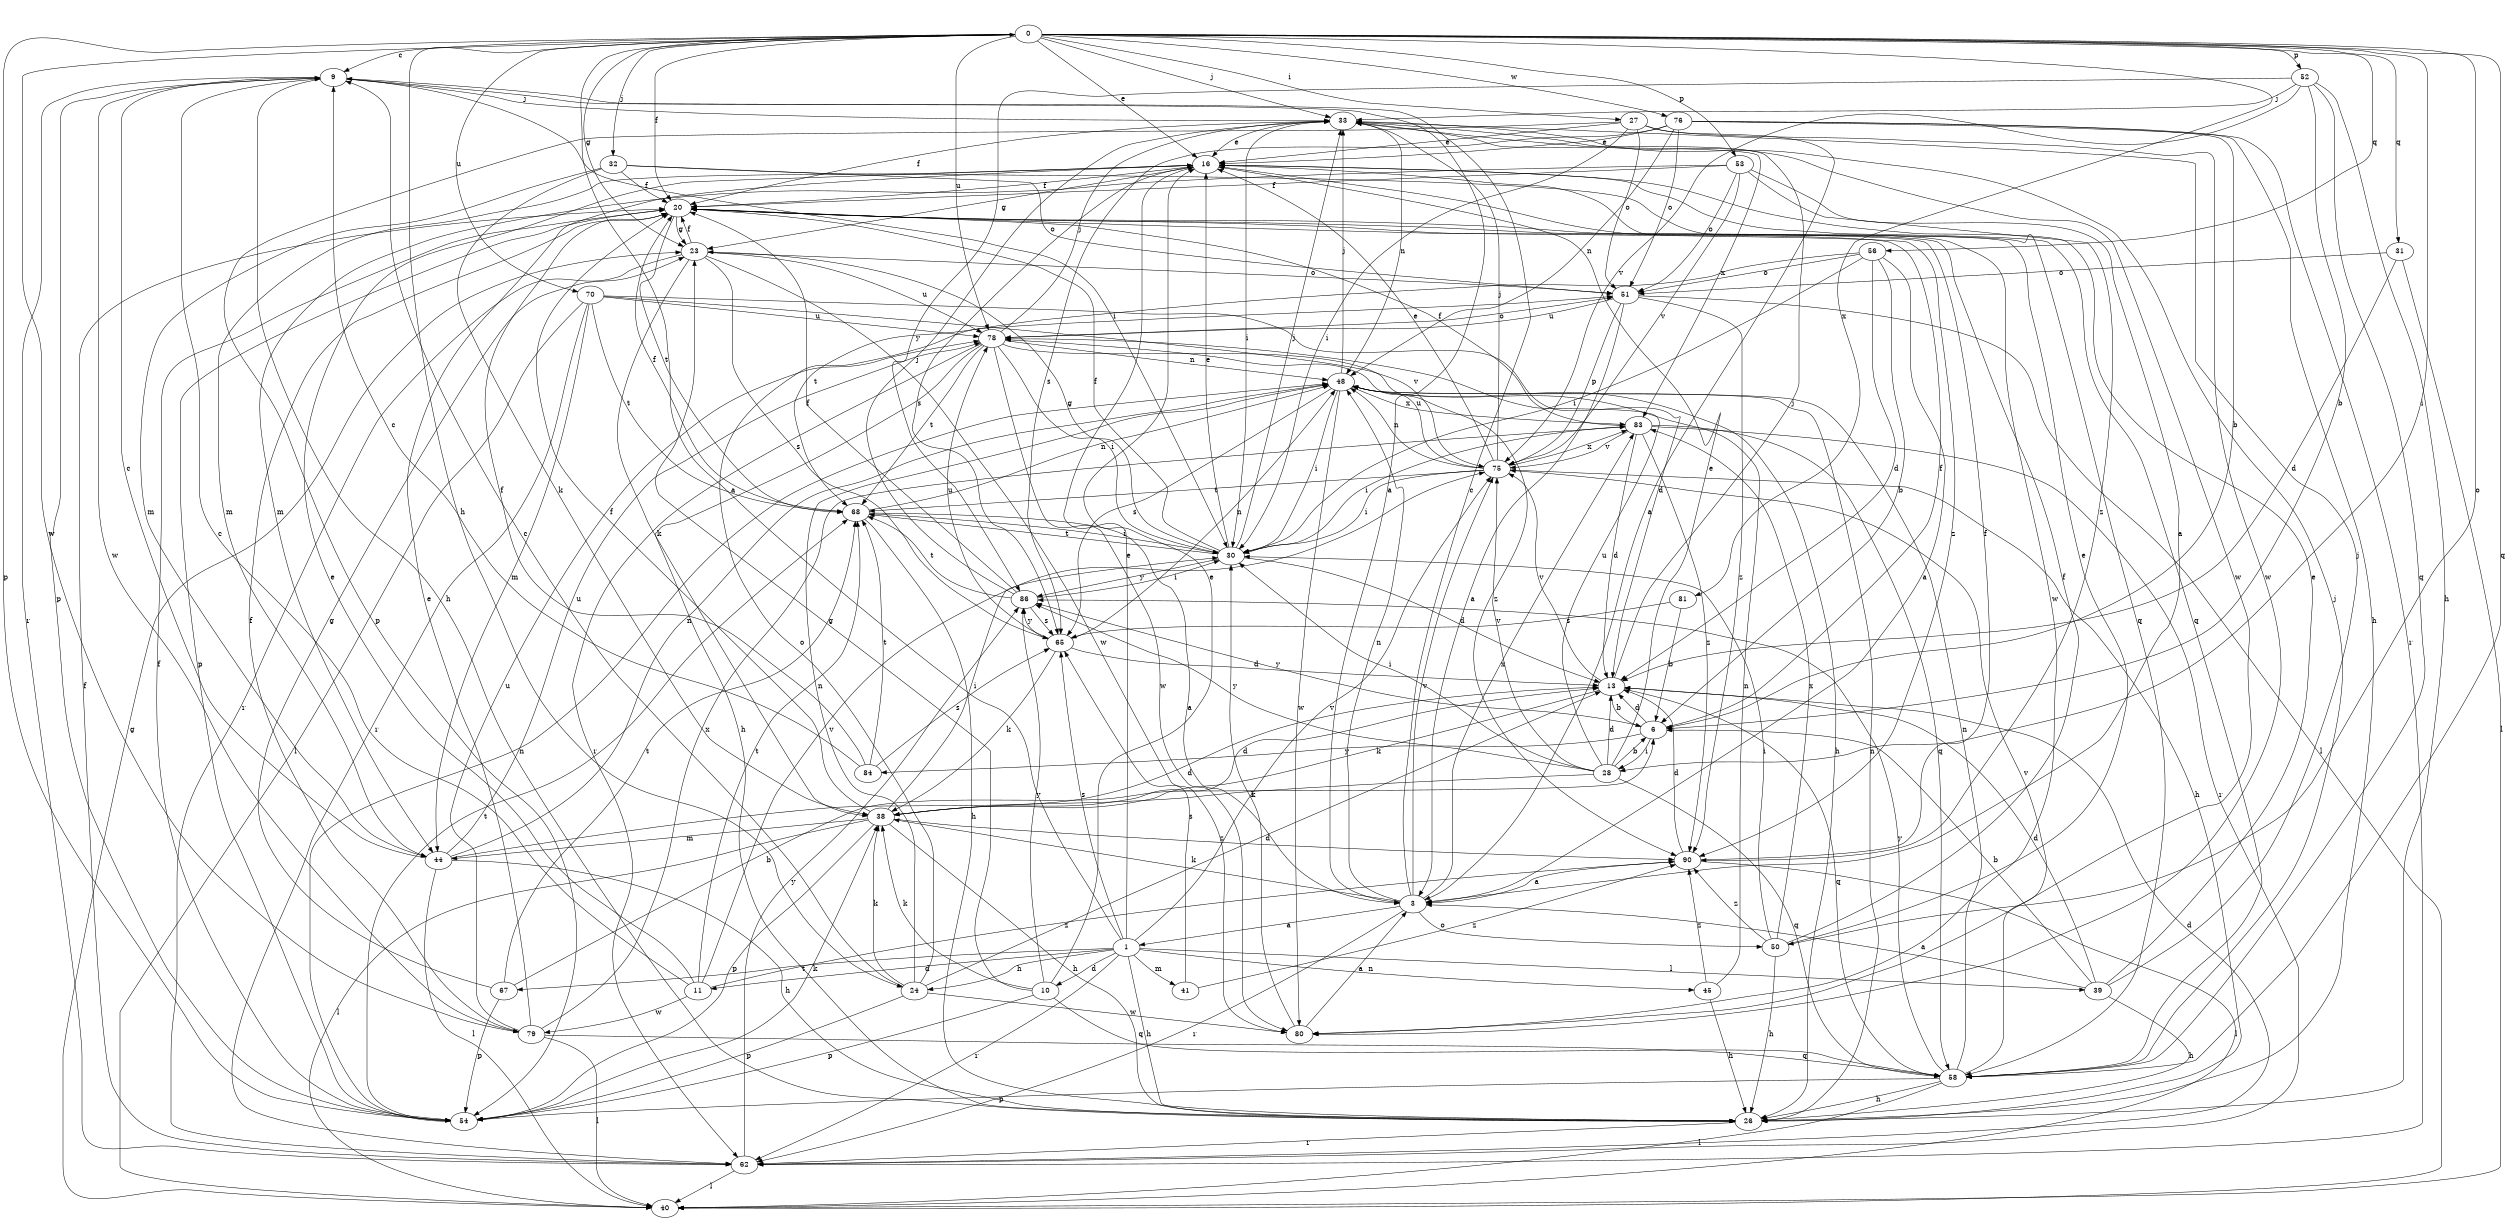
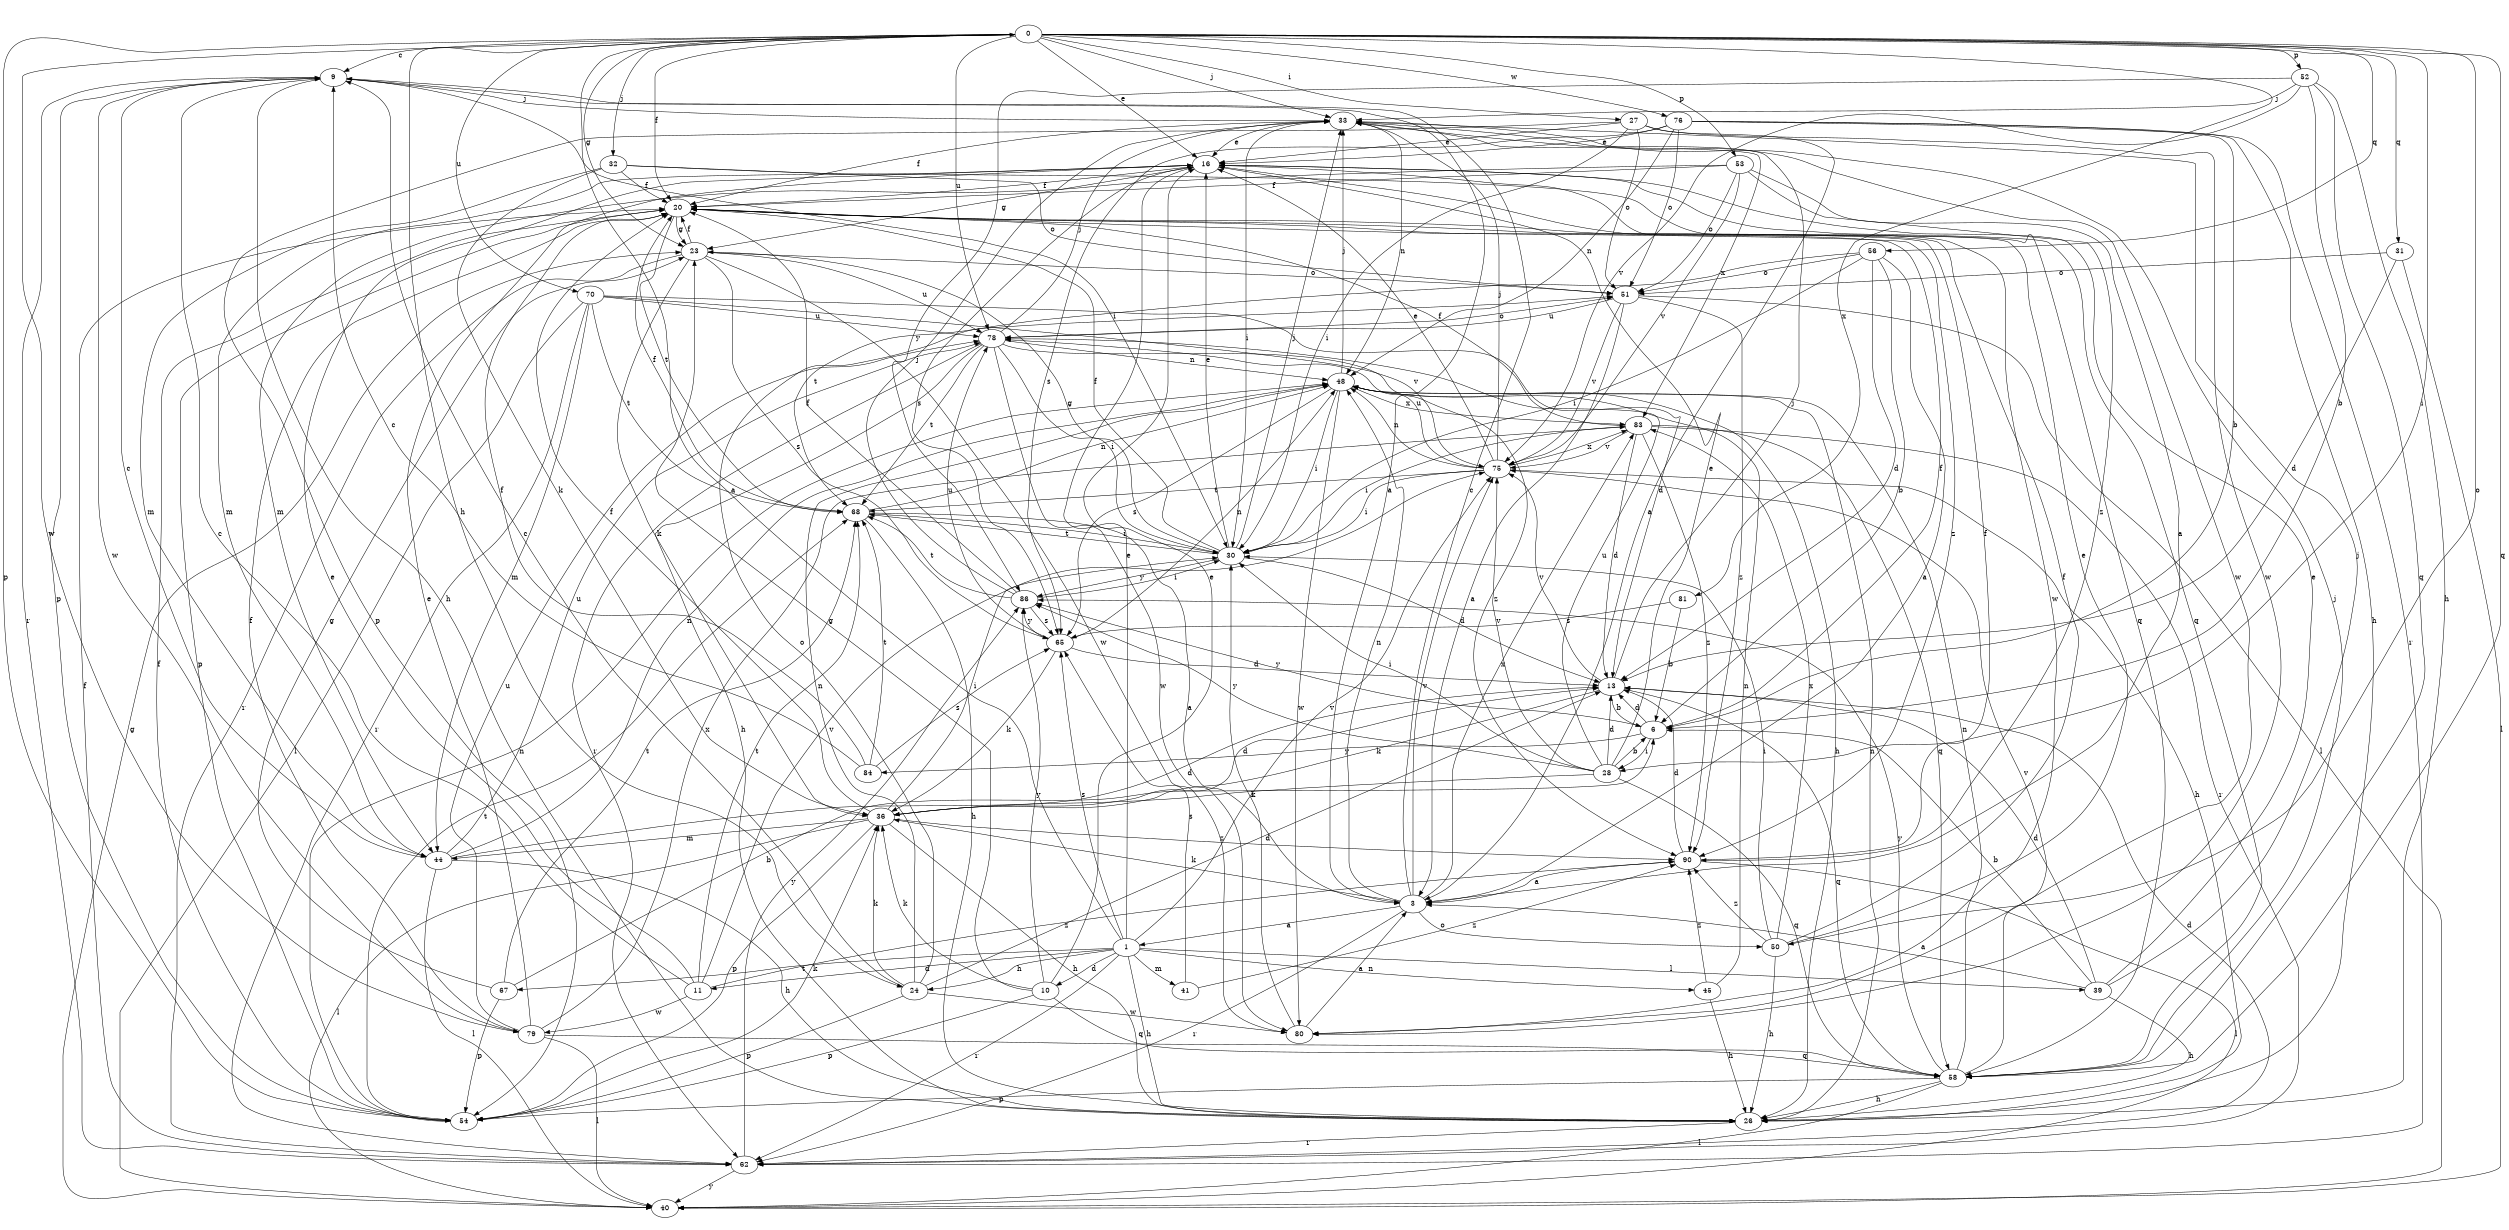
edge "51" -> "75": label "p" -> "v"
node "38": label "38" -> "36"
edge "62" -> "40": label "l" -> "y"
